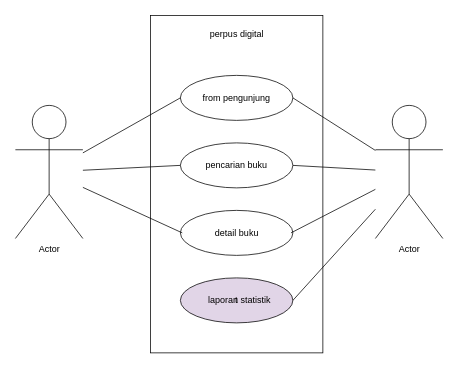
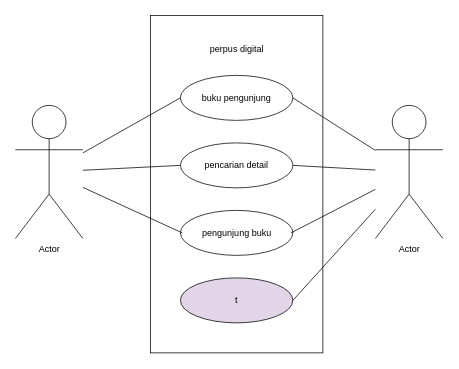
node "perpus digital": moved (237, 34) -> (237, 49)
node "from pengunjung": label "from pengunjung" -> "buku pengunjung"
node "pencarian buku": label "pencarian buku" -> "pencarian detail"
node "detail buku": label "detail buku" -> "pengunjung buku"
node "laporan statistik": removed
